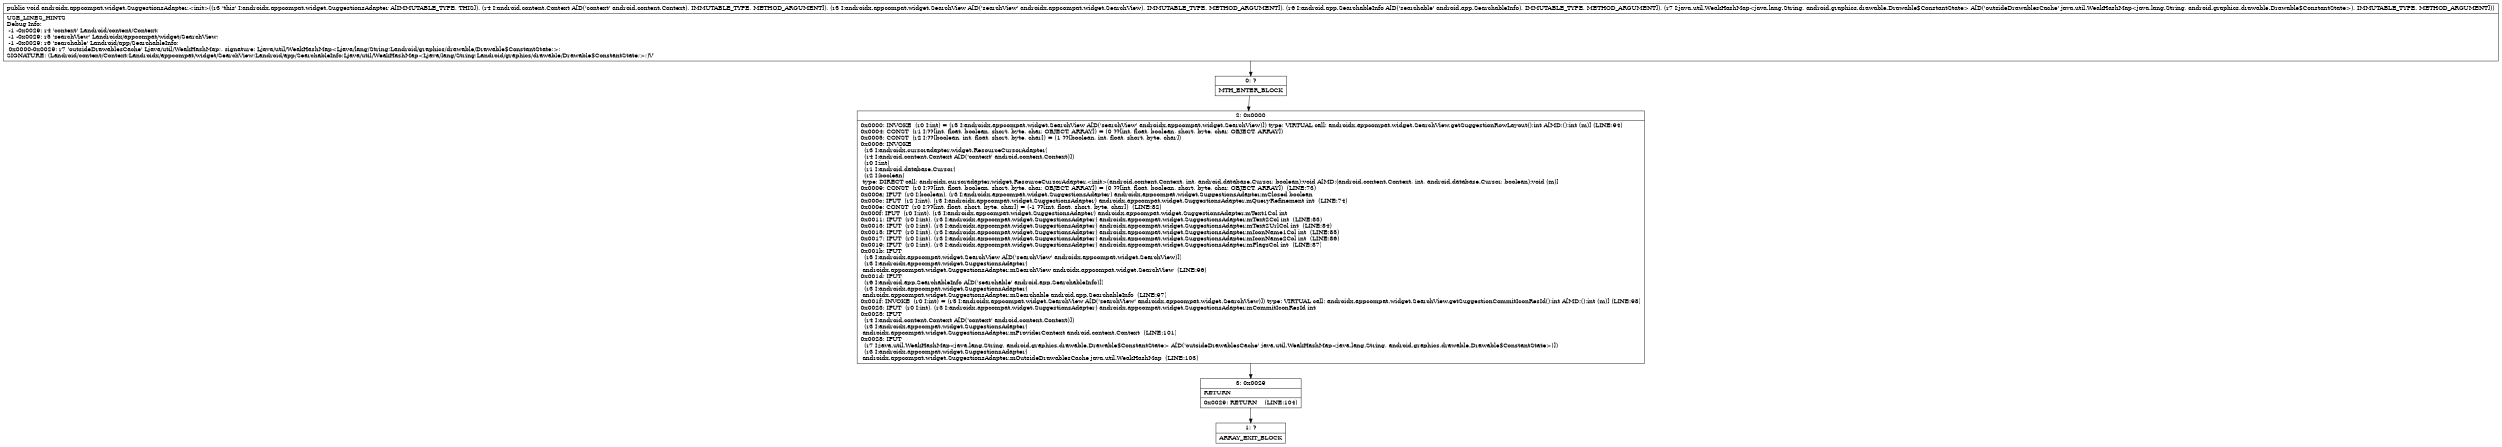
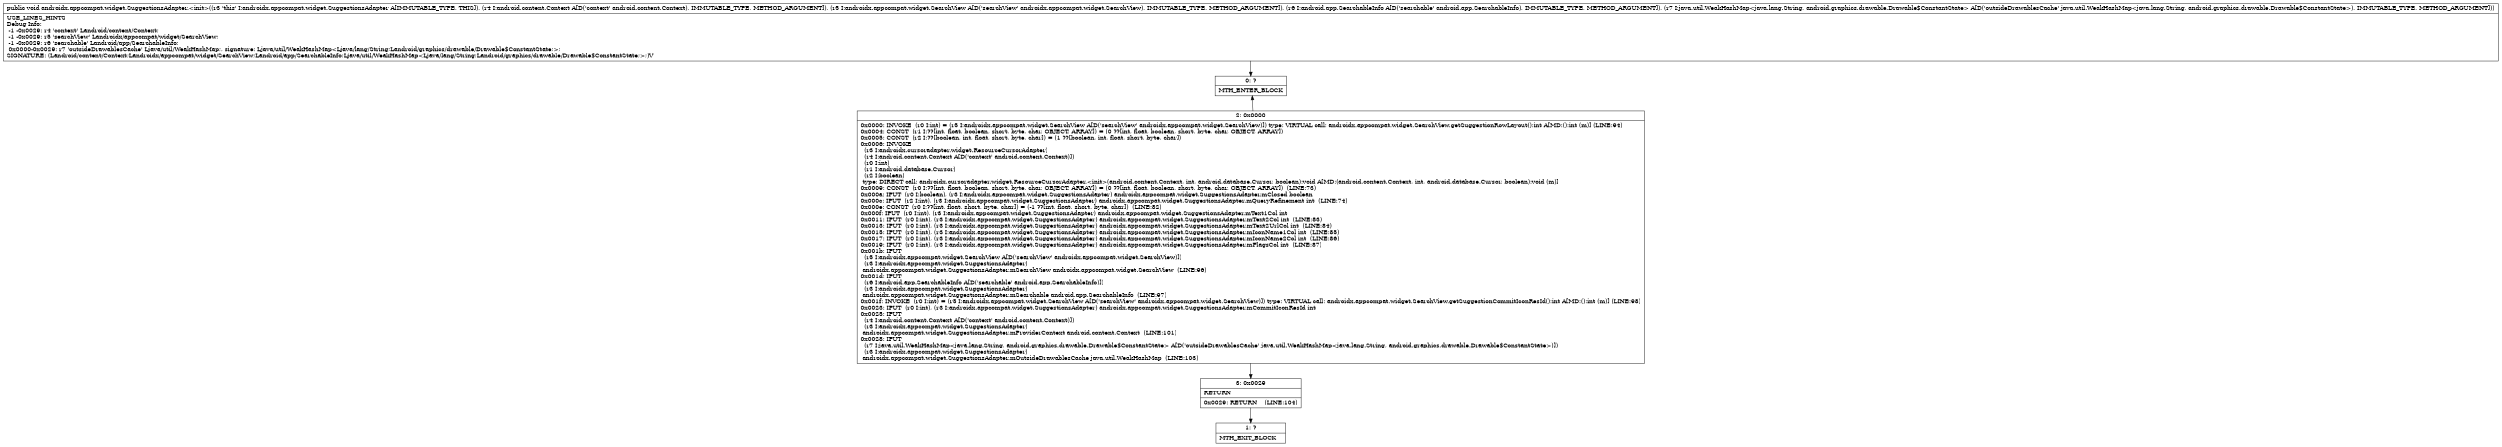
edge "0: ?" -> "2: 0x0000": reversed
node "1: ?": text "ARRAY_EXIT_BLOCK" -> "MTH_EXIT_BLOCK"
